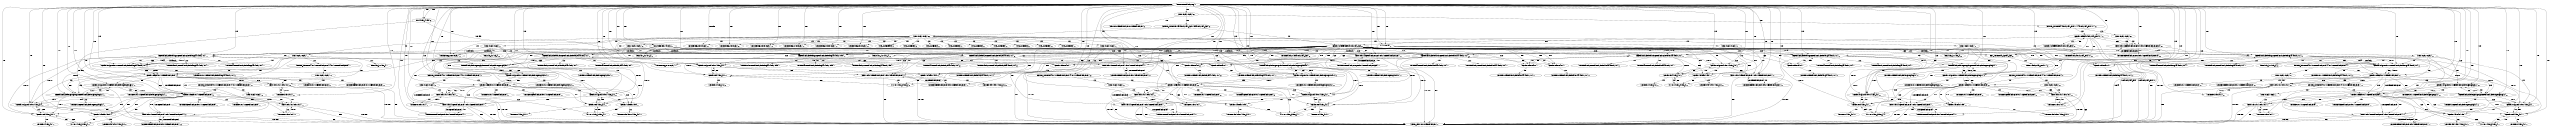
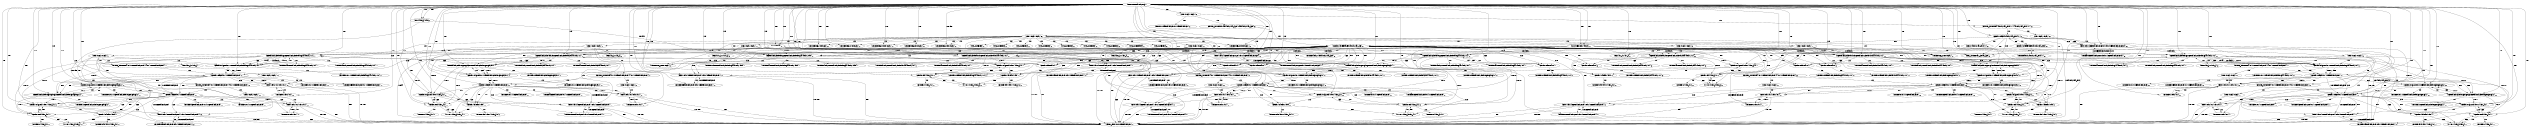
edge "(FIELD_IDENTIFIER,tdir_type,tdir_type)" -> "(LITERAL,1,direntry->tdir_count != 1)": now "(<operator>.notEquals,direntry->tdir_count != 1)" -> "(LITERAL,1,direntry->tdir_count != 1)"
